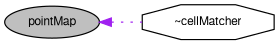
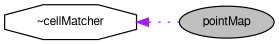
edge "~cellMatcher" -> "pointMap": reversed
